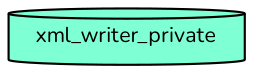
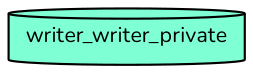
node "xml_writer_private": label "xml_writer_private" -> "writer_writer_private"
